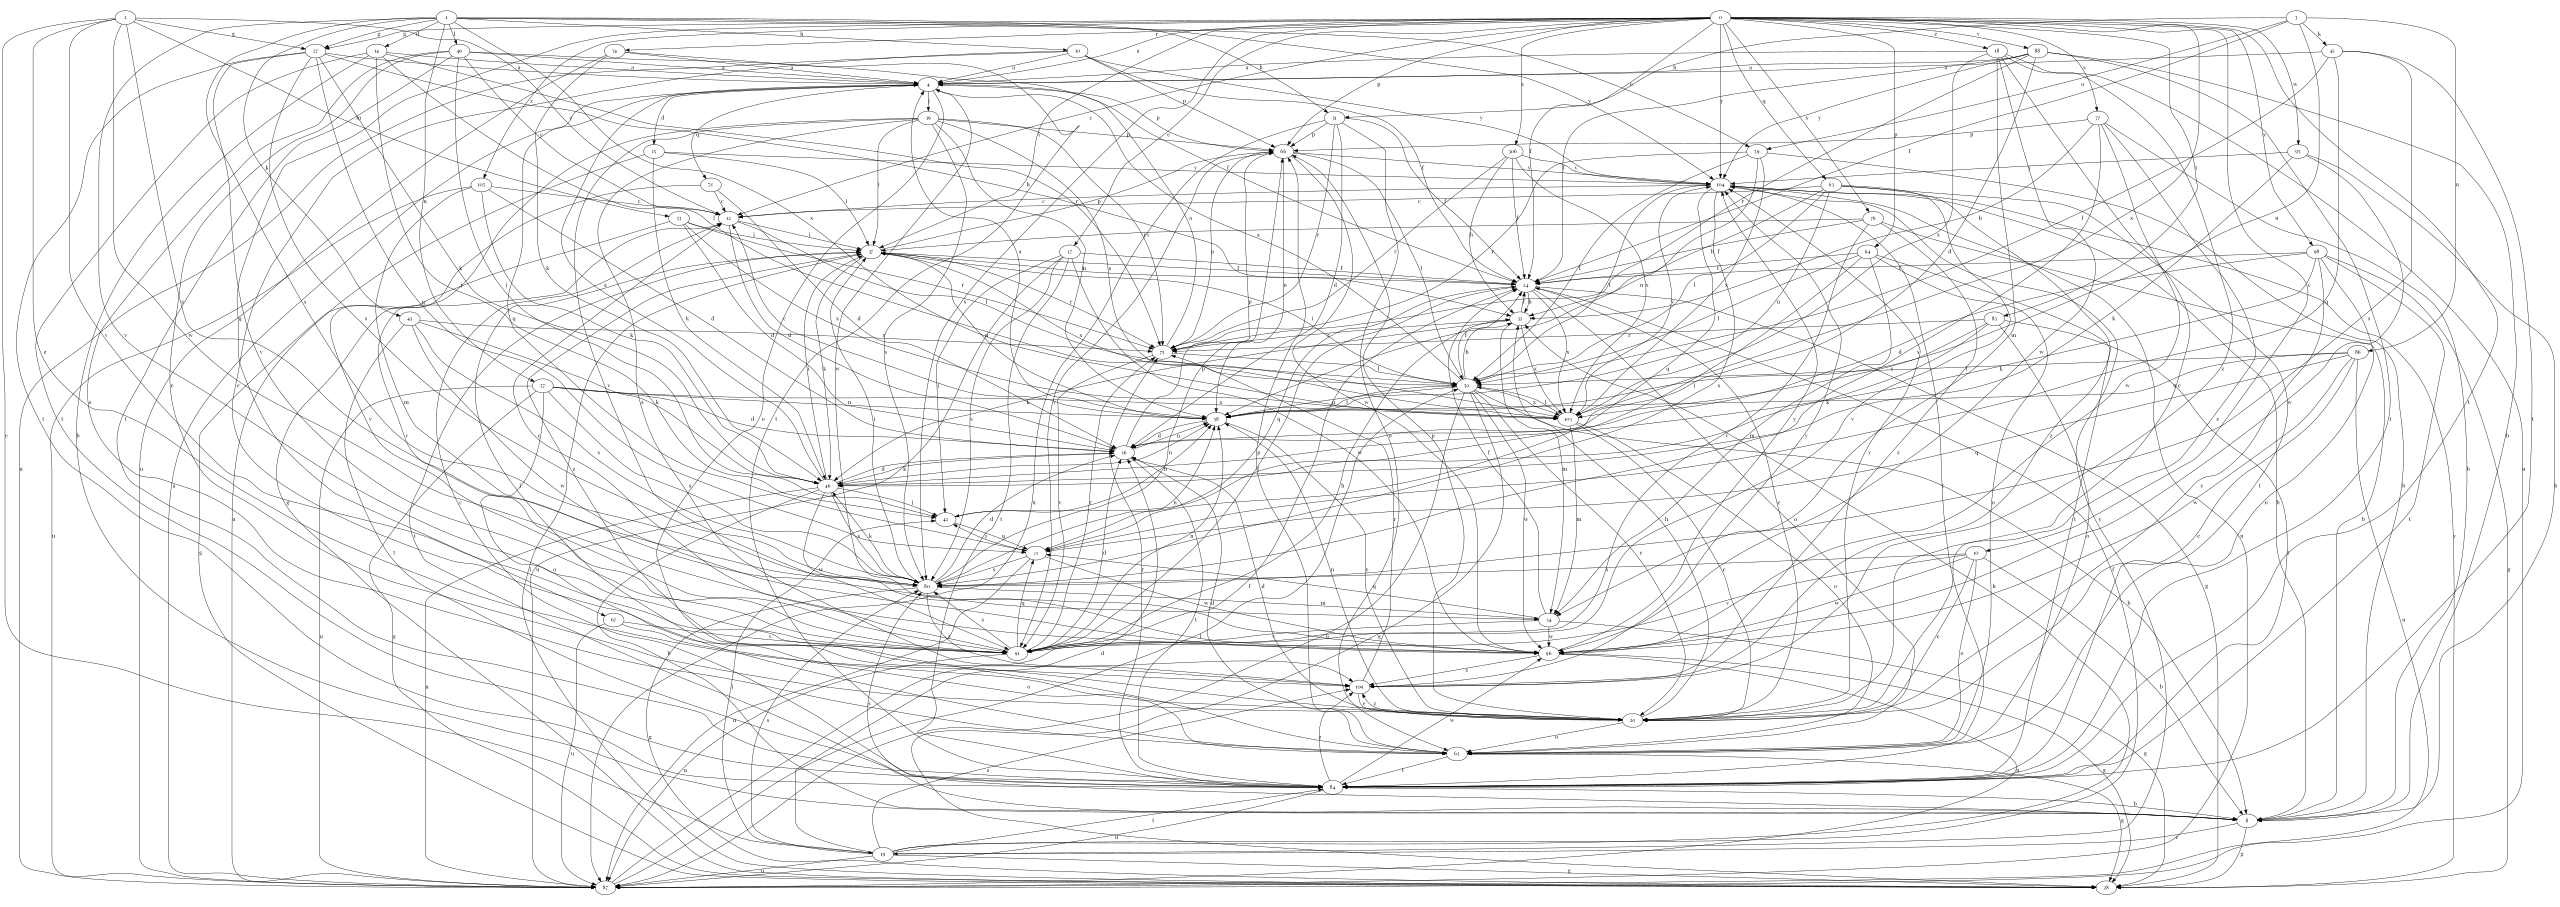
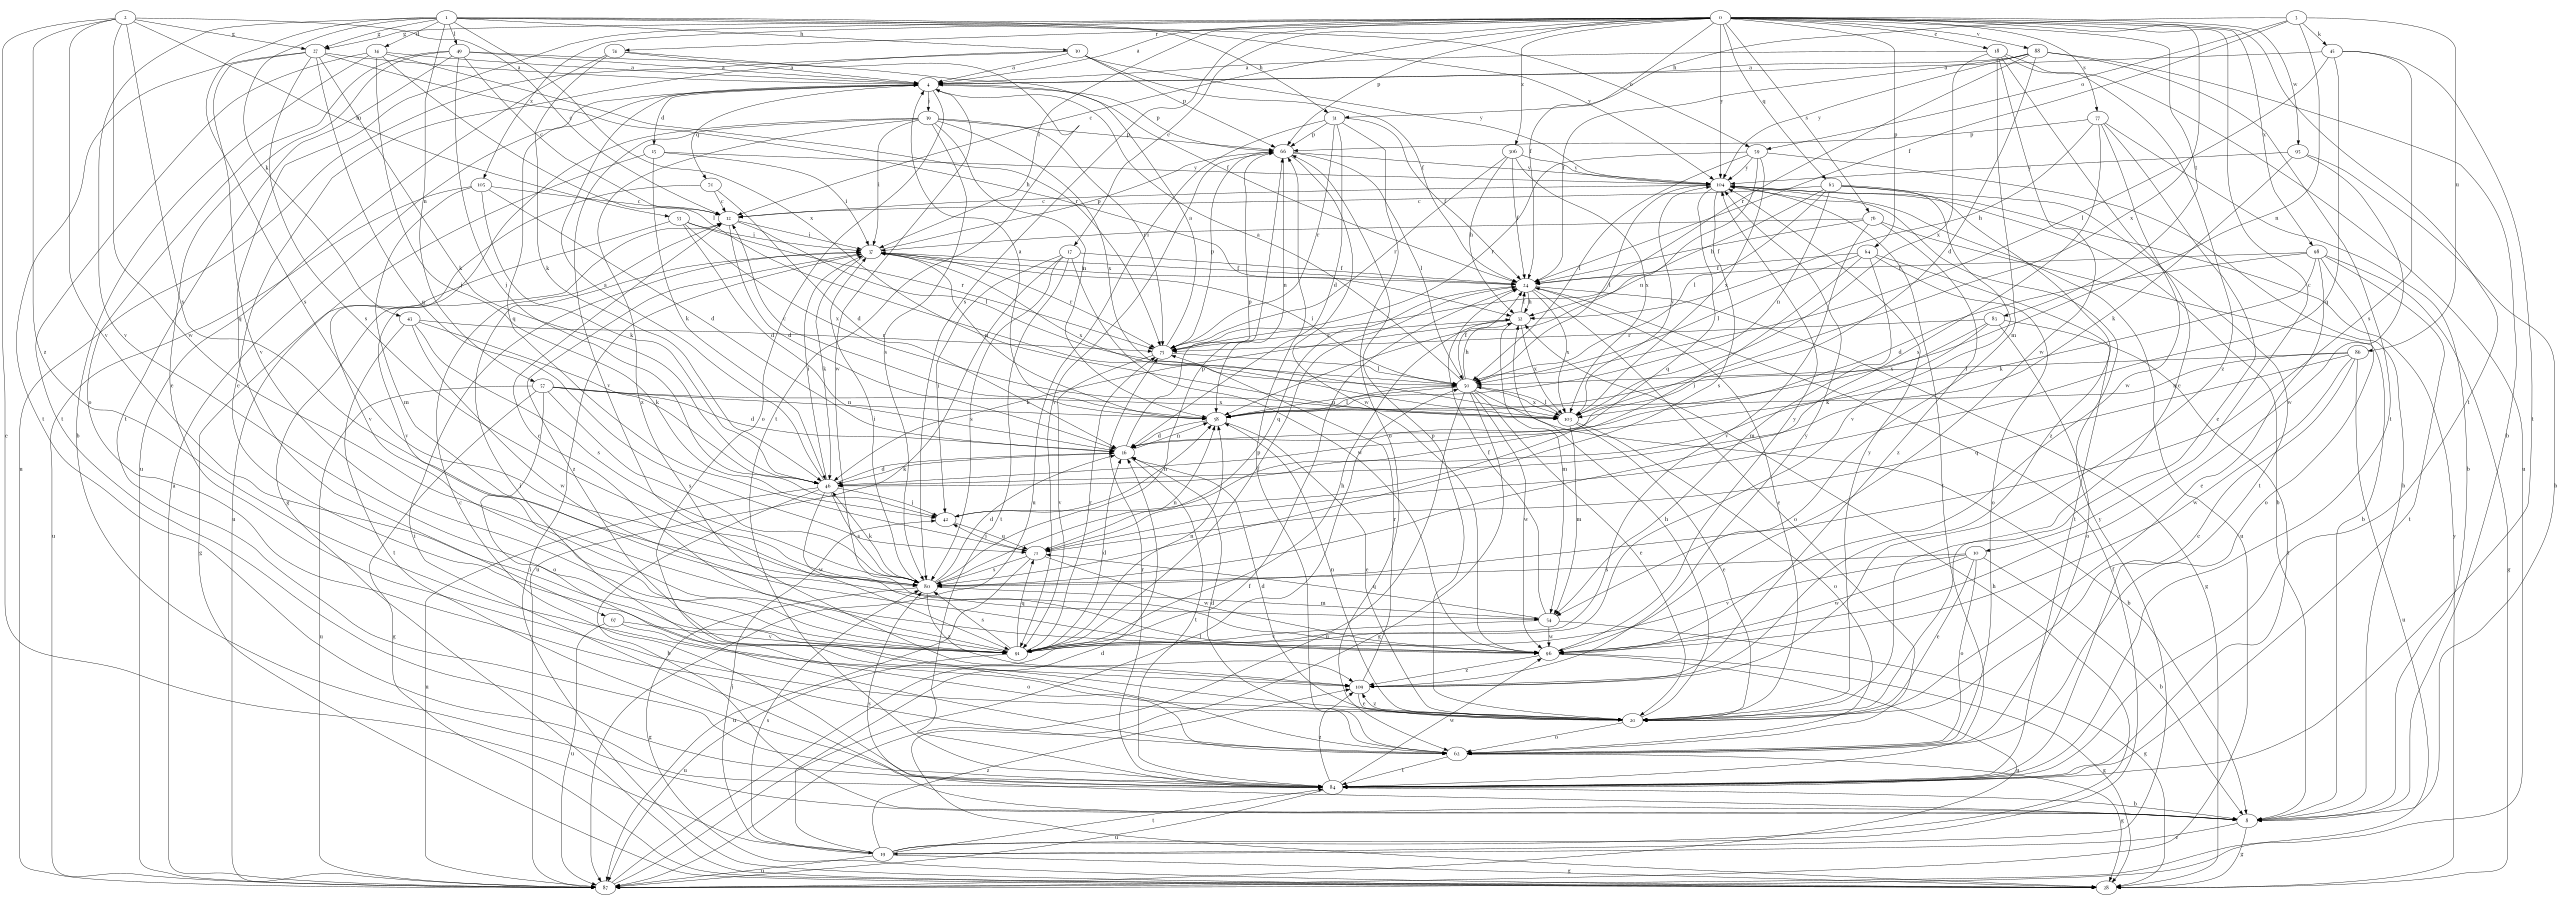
edge "59" -> "104": added, label "y"
edge "46" -> "58": removed, label "n"
